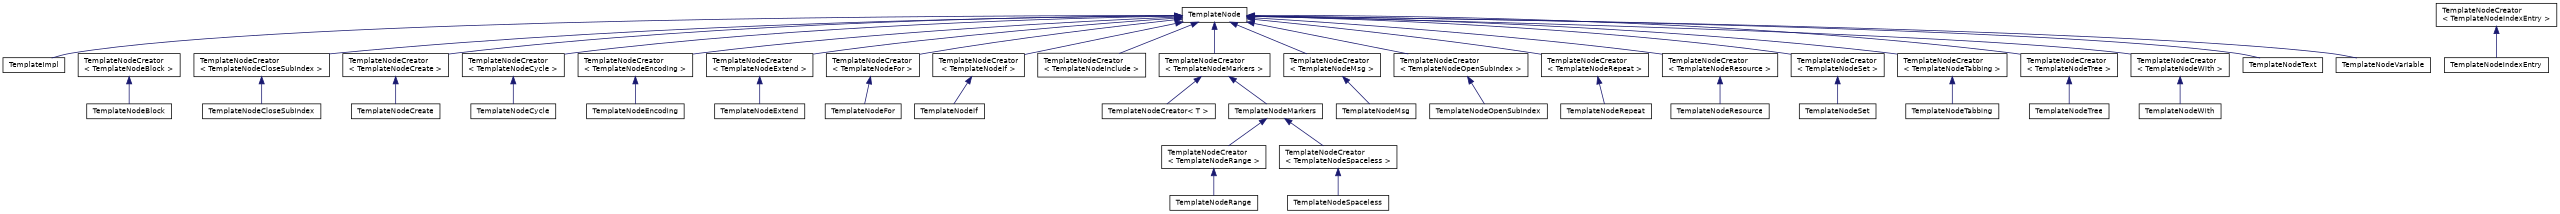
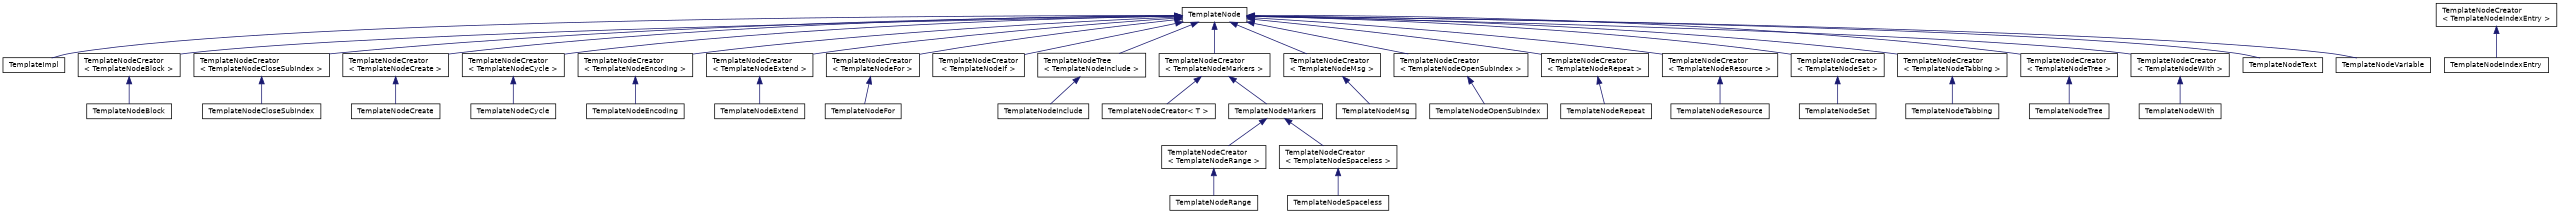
edge "TemplateNodeCreator < TemplateNodeBlock >" -> "TemplateNode": added
node "TemplateNodeCreator < TemplateNodeInclude >": label "TemplateNodeCreator < TemplateNodeInclude >" -> "TemplateNodeTree < TemplateNodeInclude >"
node "TemplateNodeIf": removed
node "TemplateNodeInclude": added
